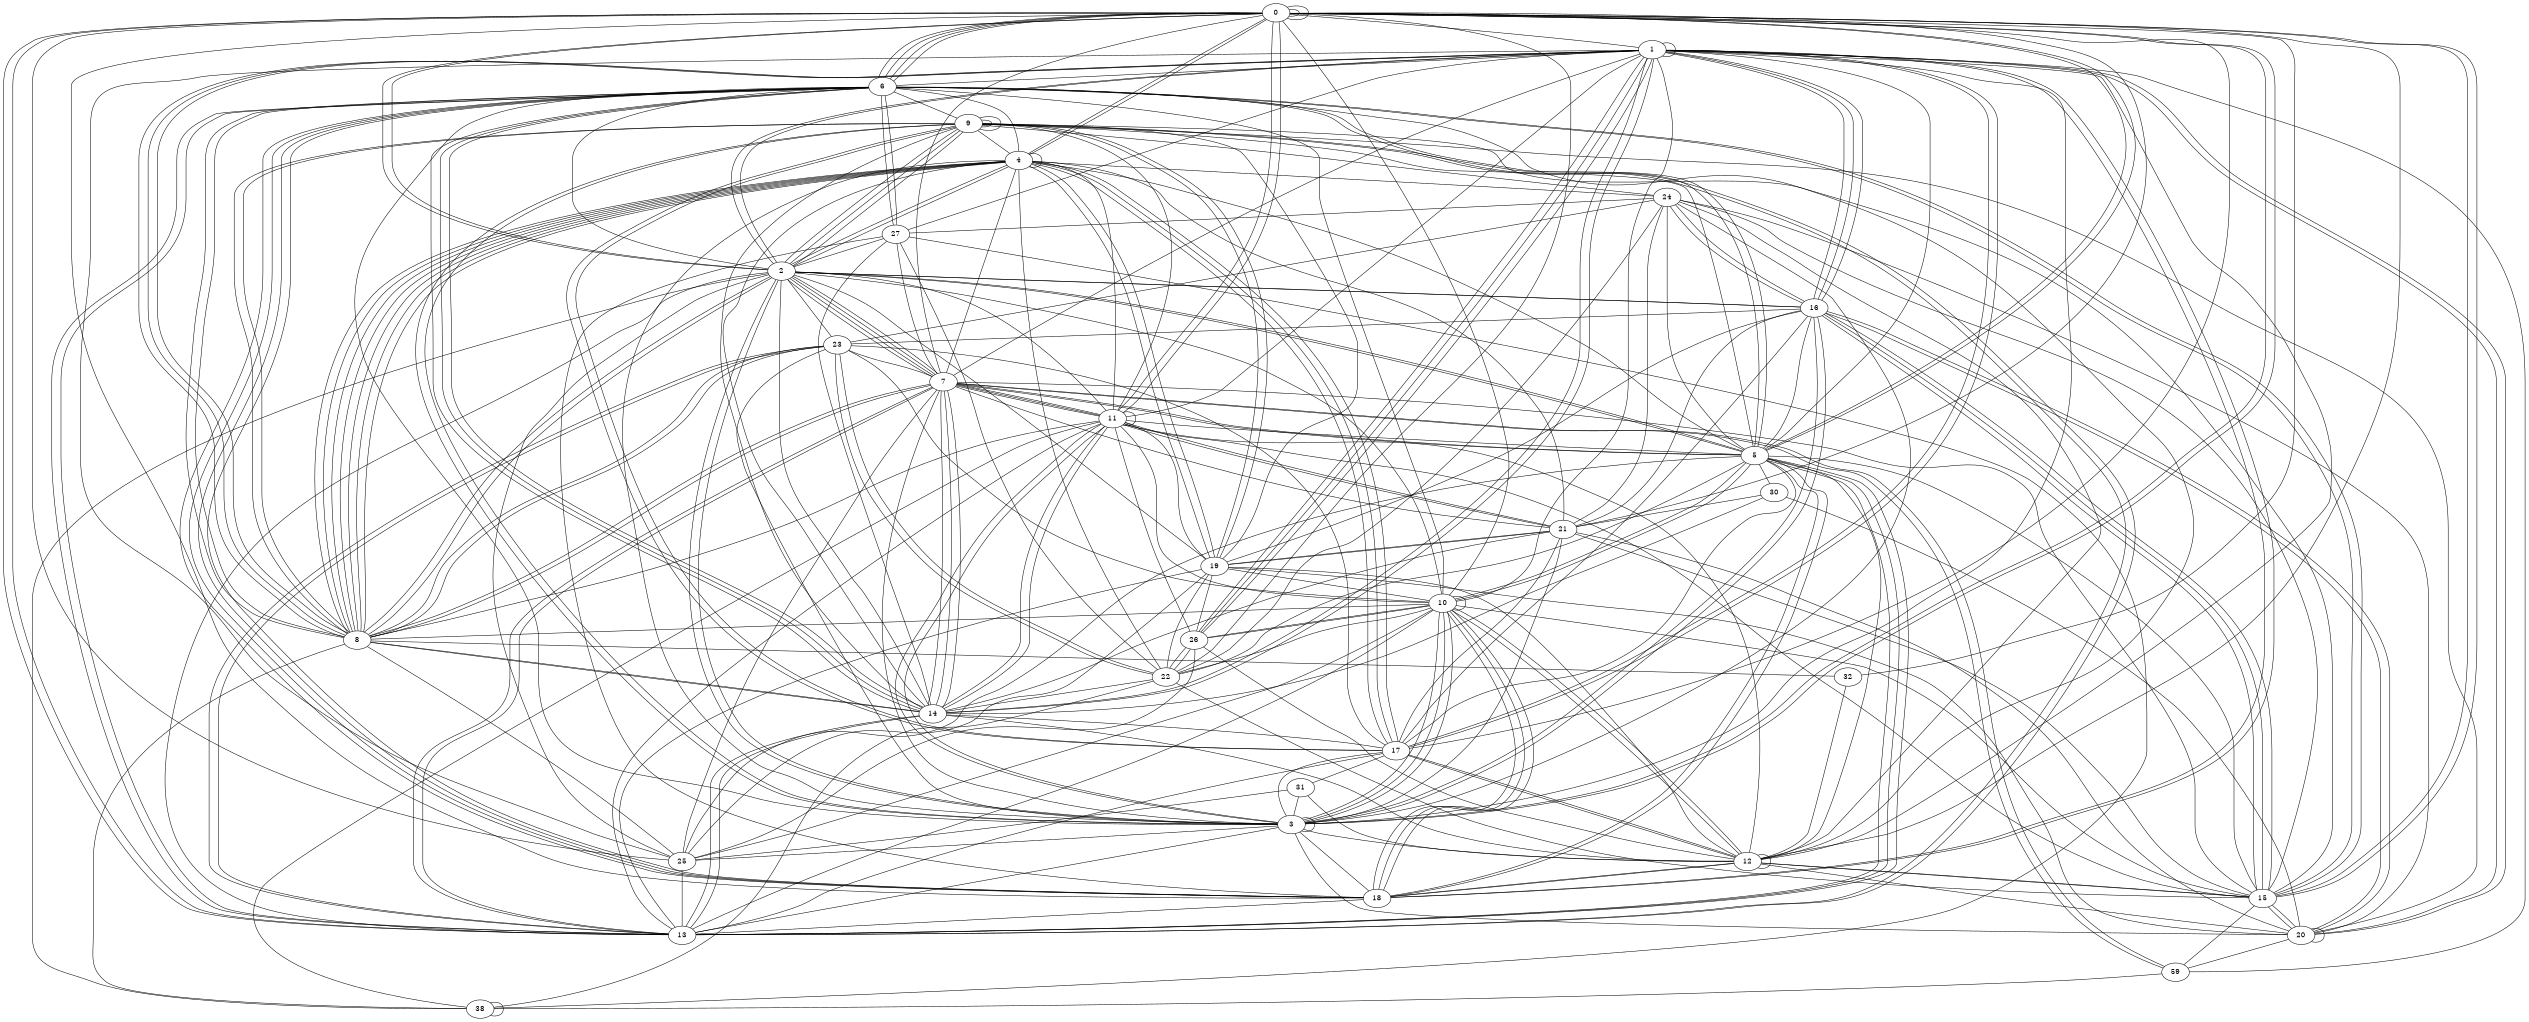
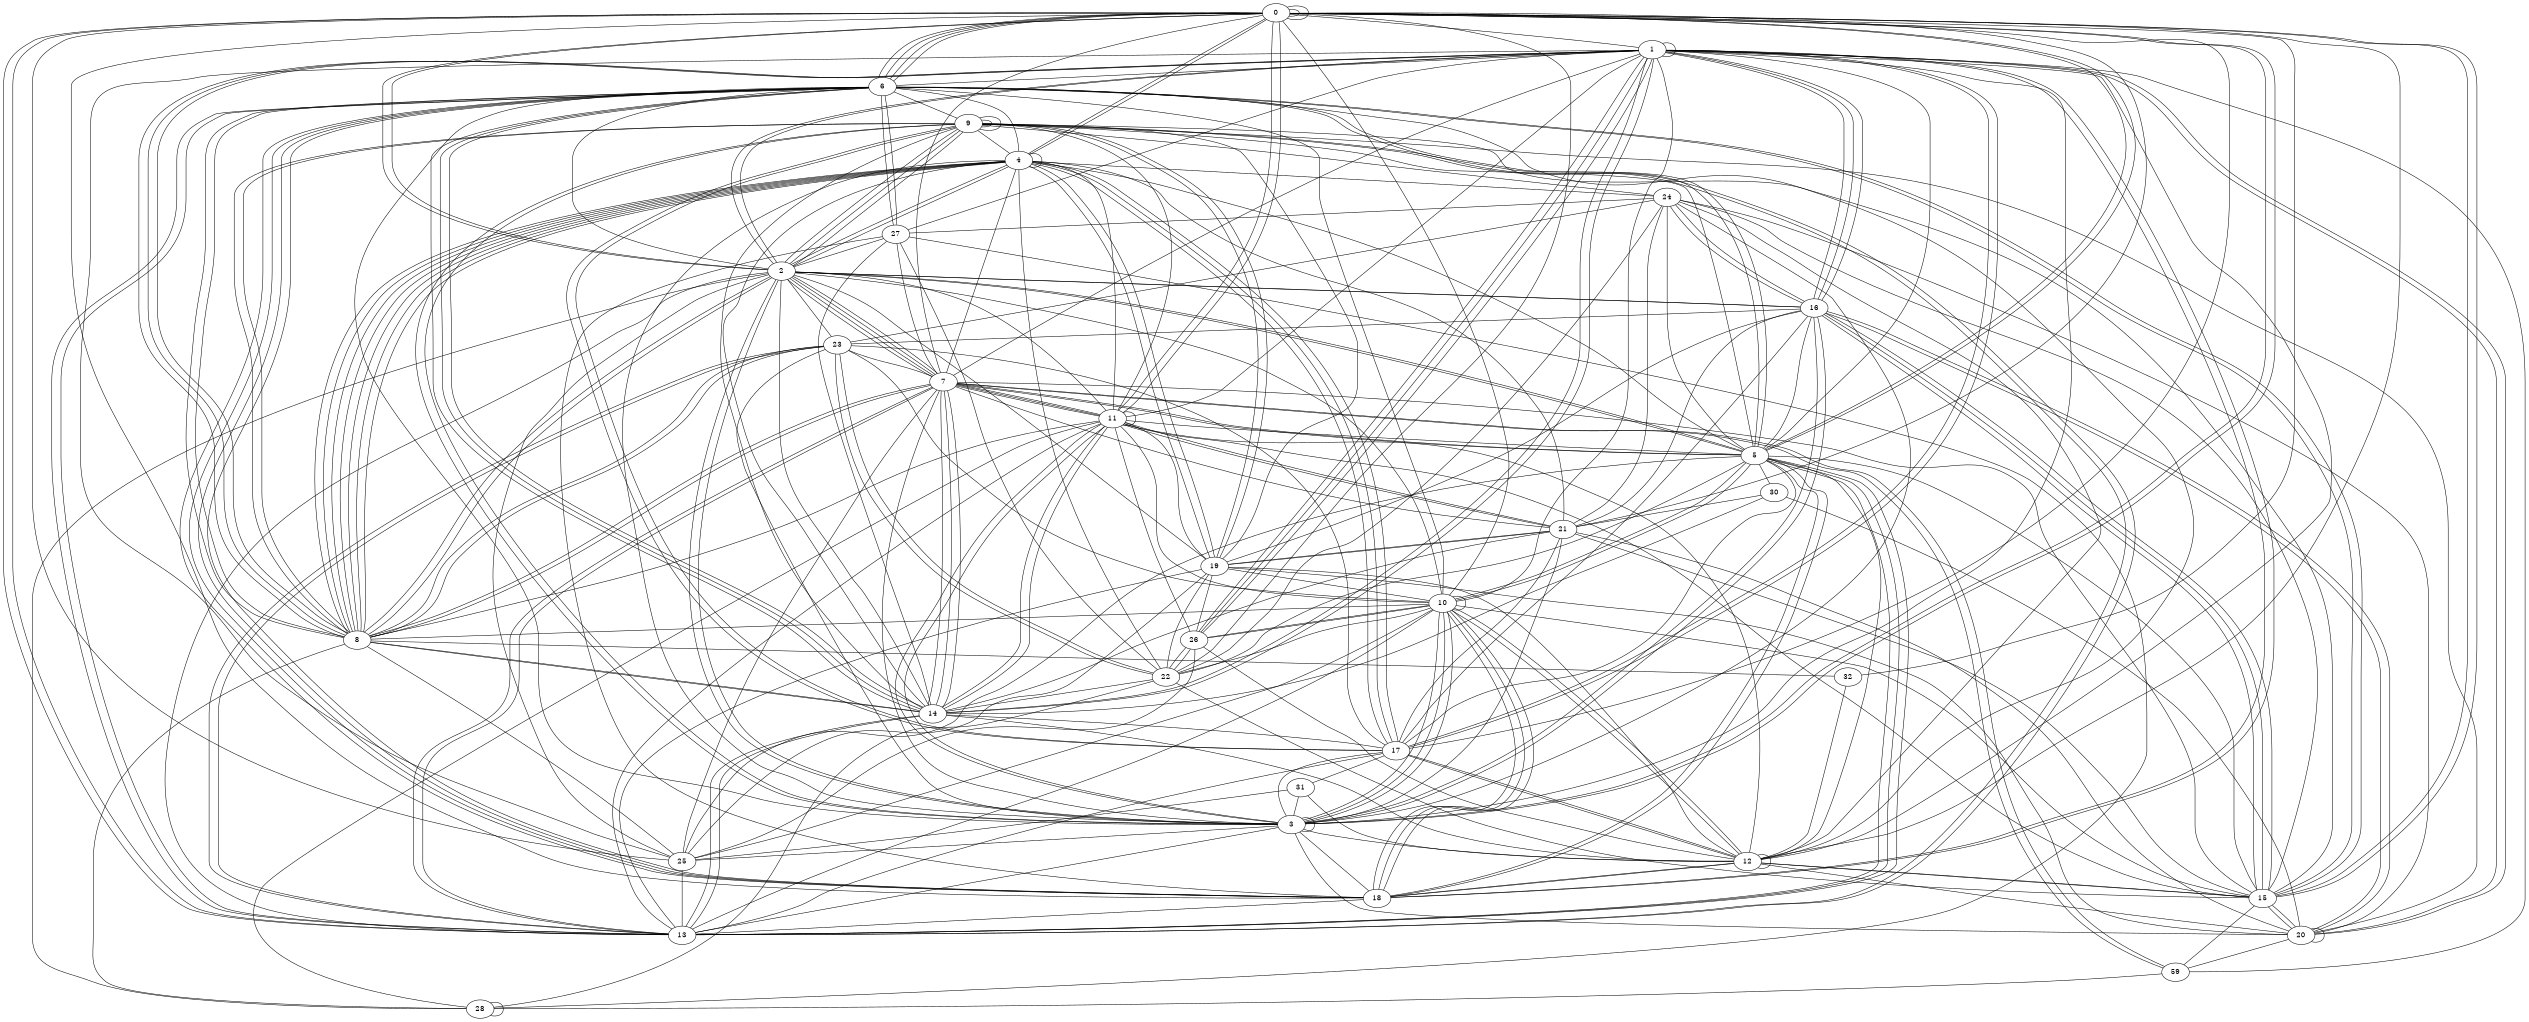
node "38": label "38" -> "28"
